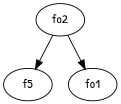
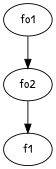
edge "fo2" -> "fo1": reversed
node "f5": label "f5" -> "f1"
